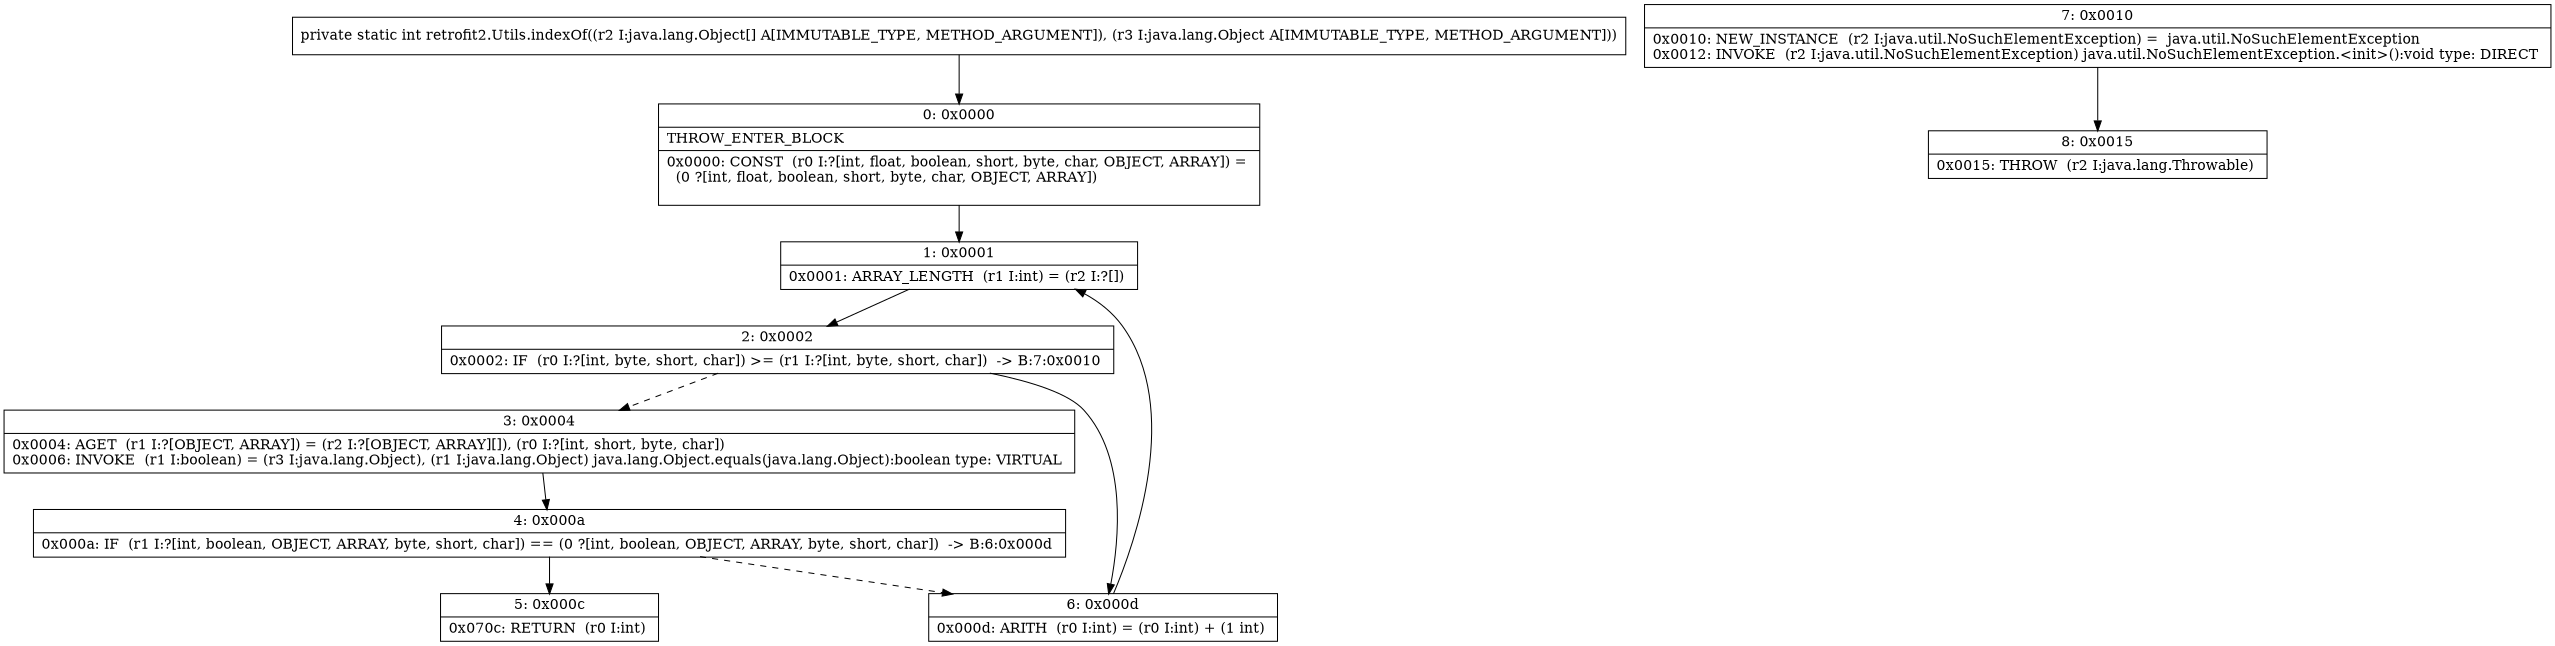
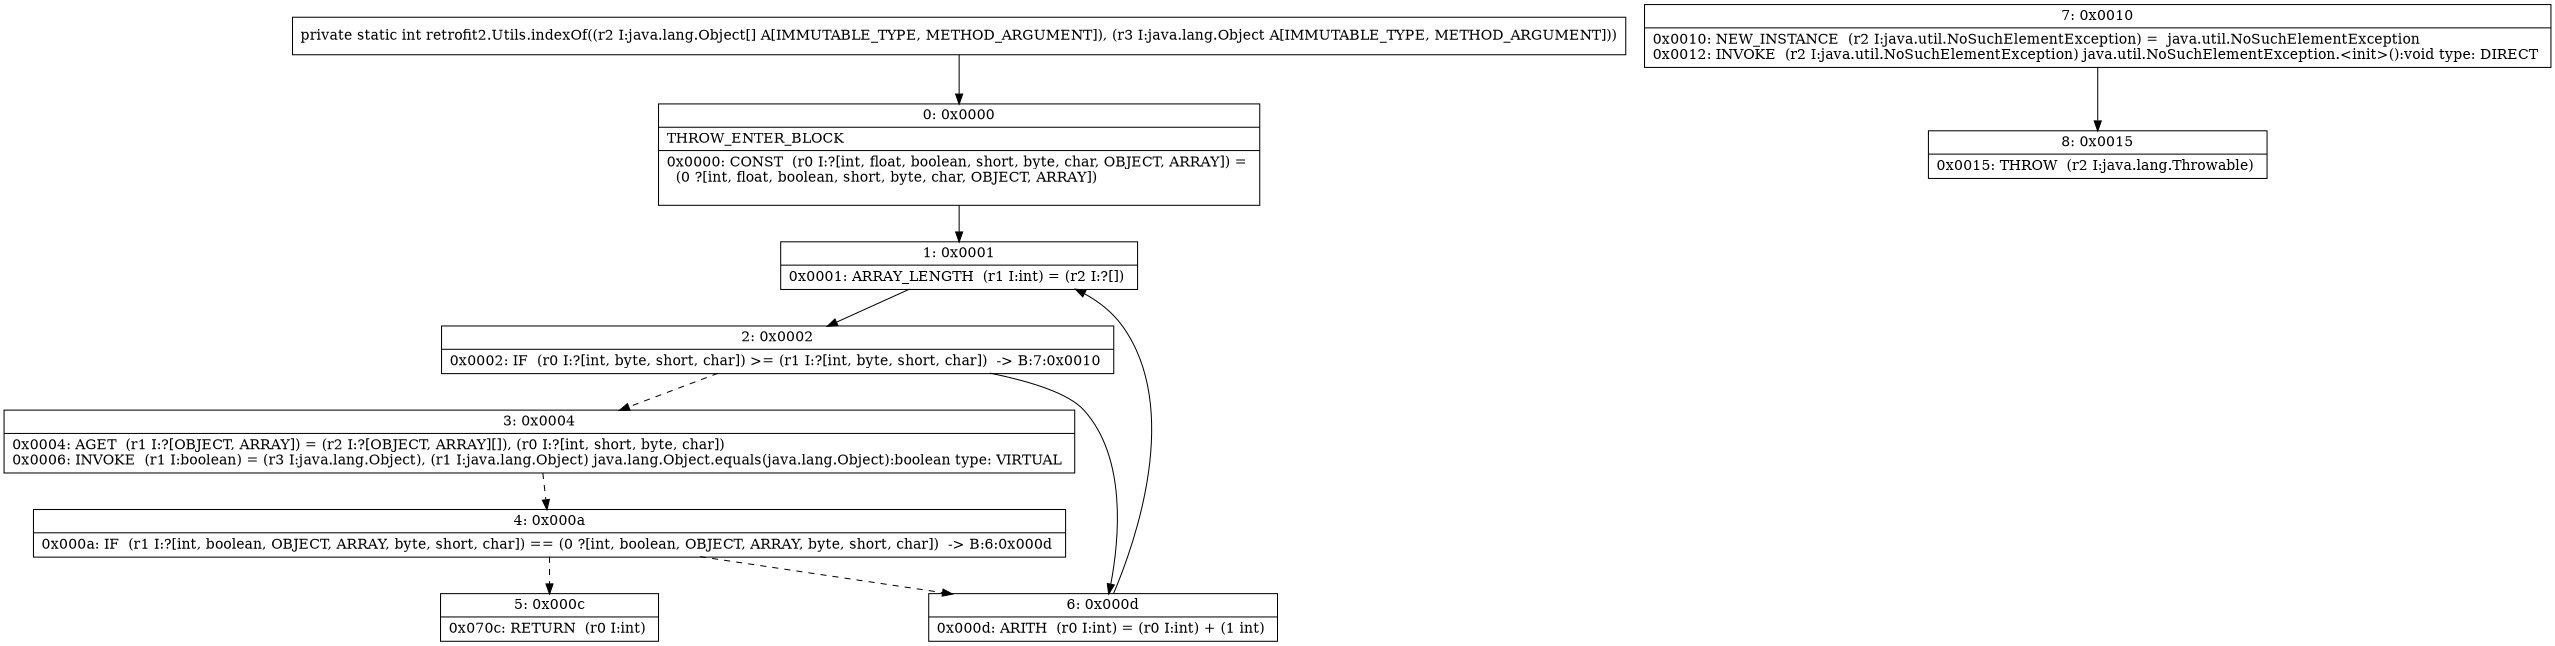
edge "3: 0x0004" -> "4: 0x000a": style solid -> dashed
edge "4: 0x000a" -> "5: 0x000c": style solid -> dashed
